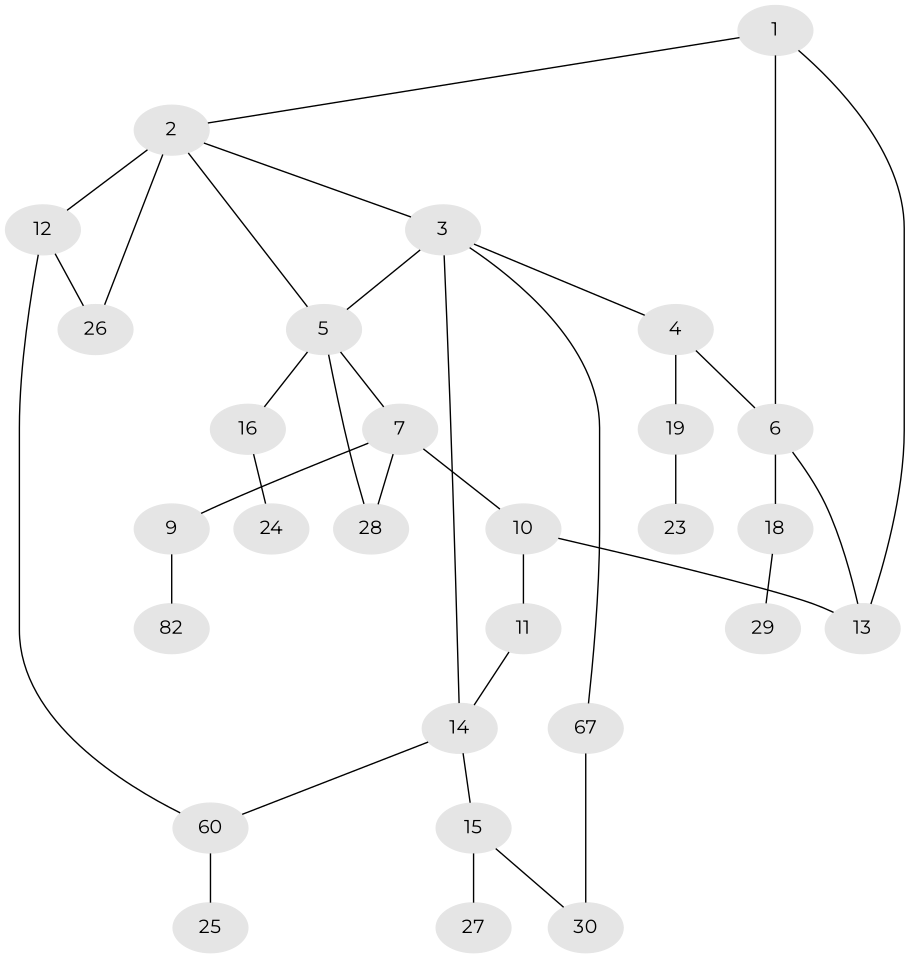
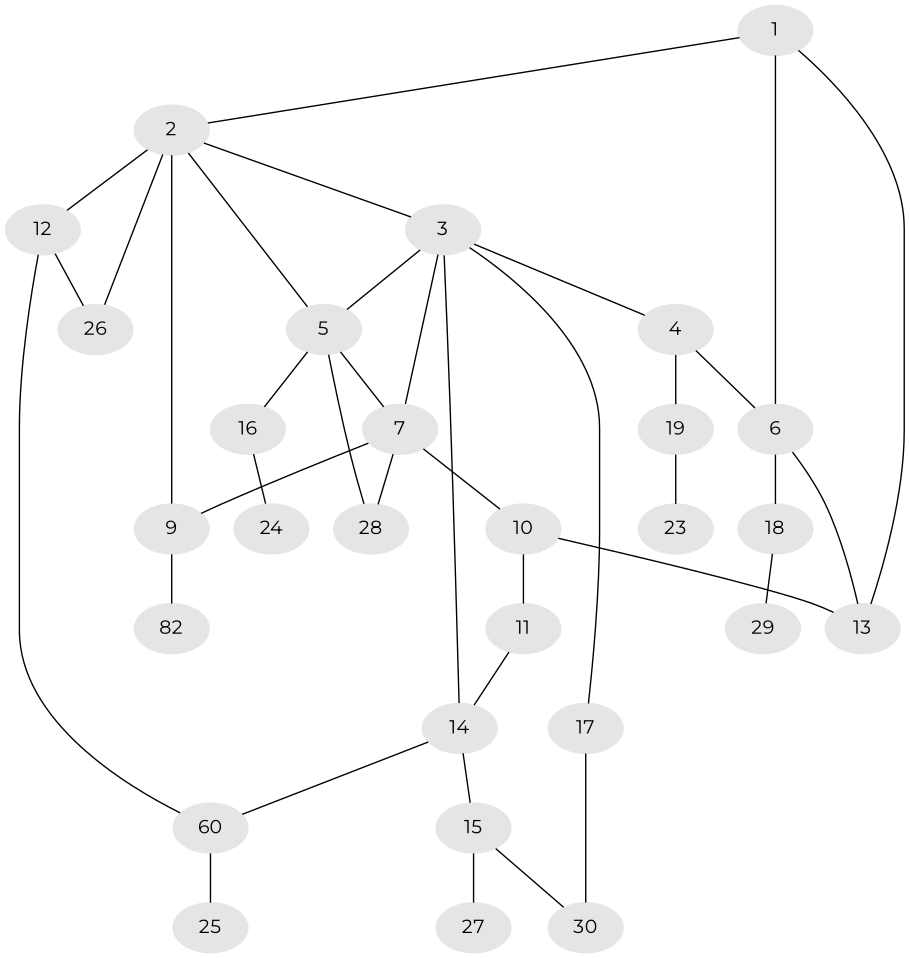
edge "2" -- "9": added
edge "3" -- "7": added
node "67": label "67" -> "17"
